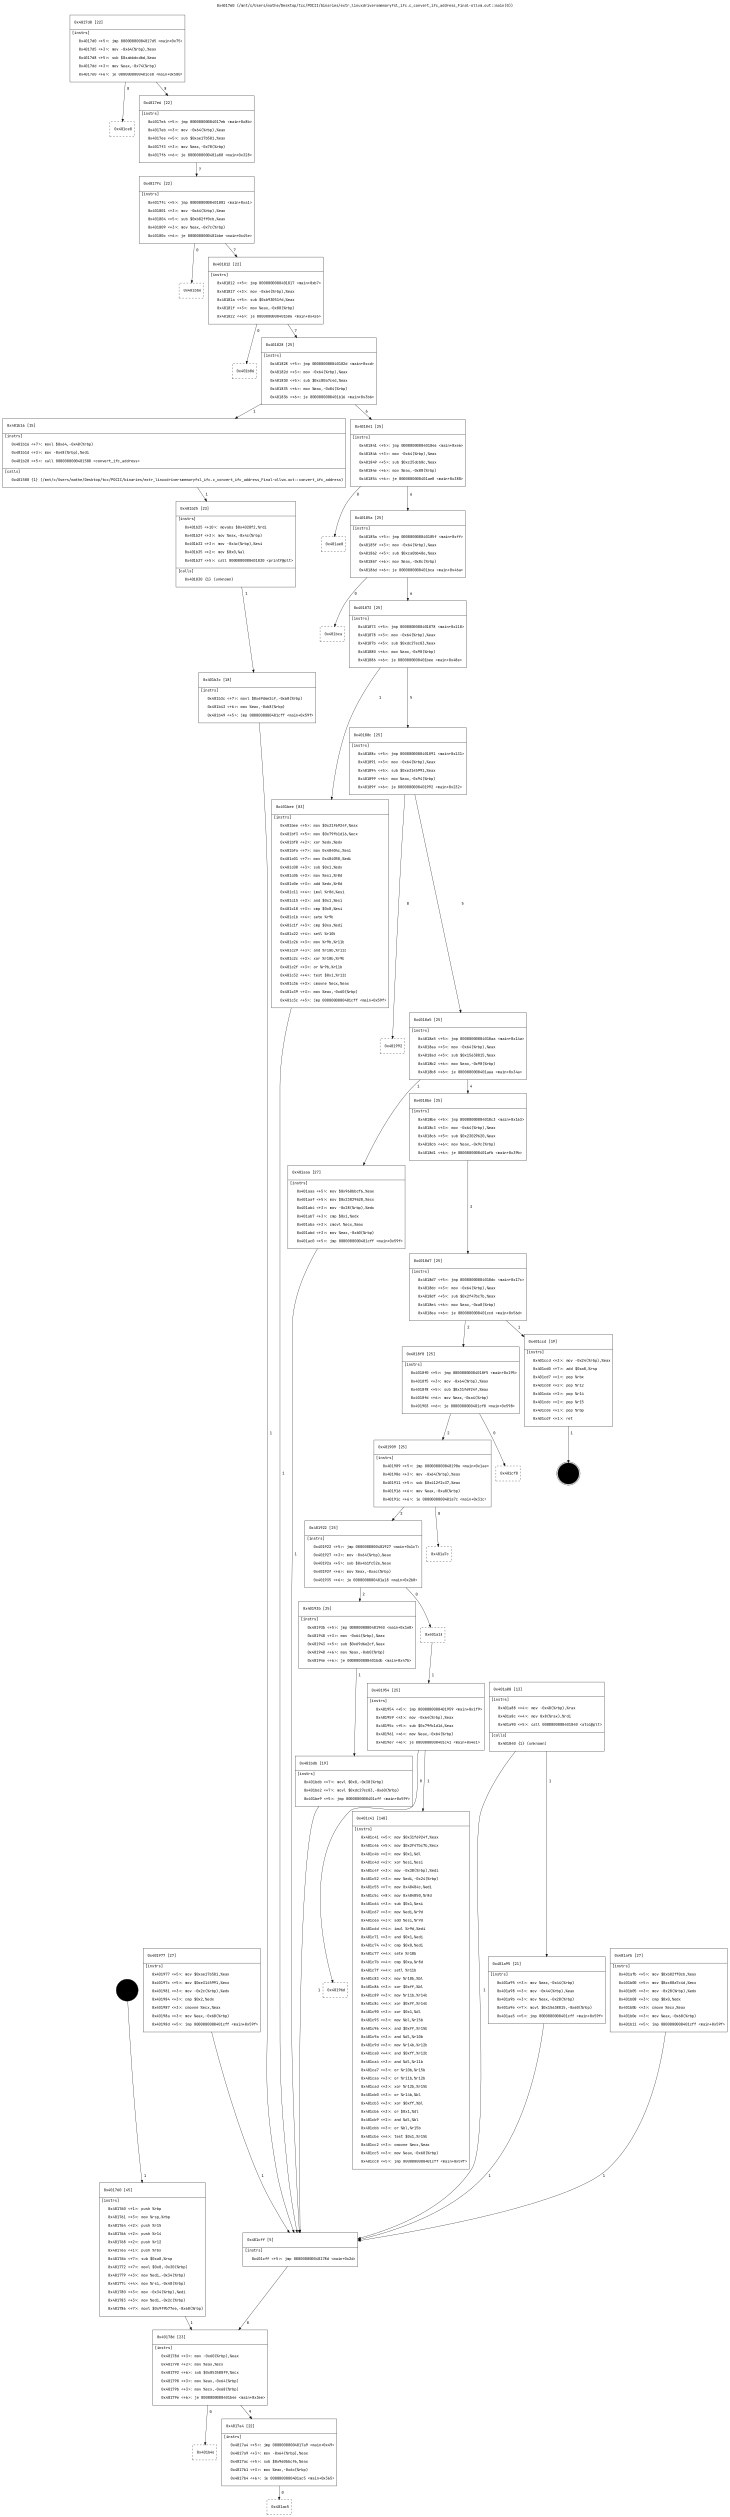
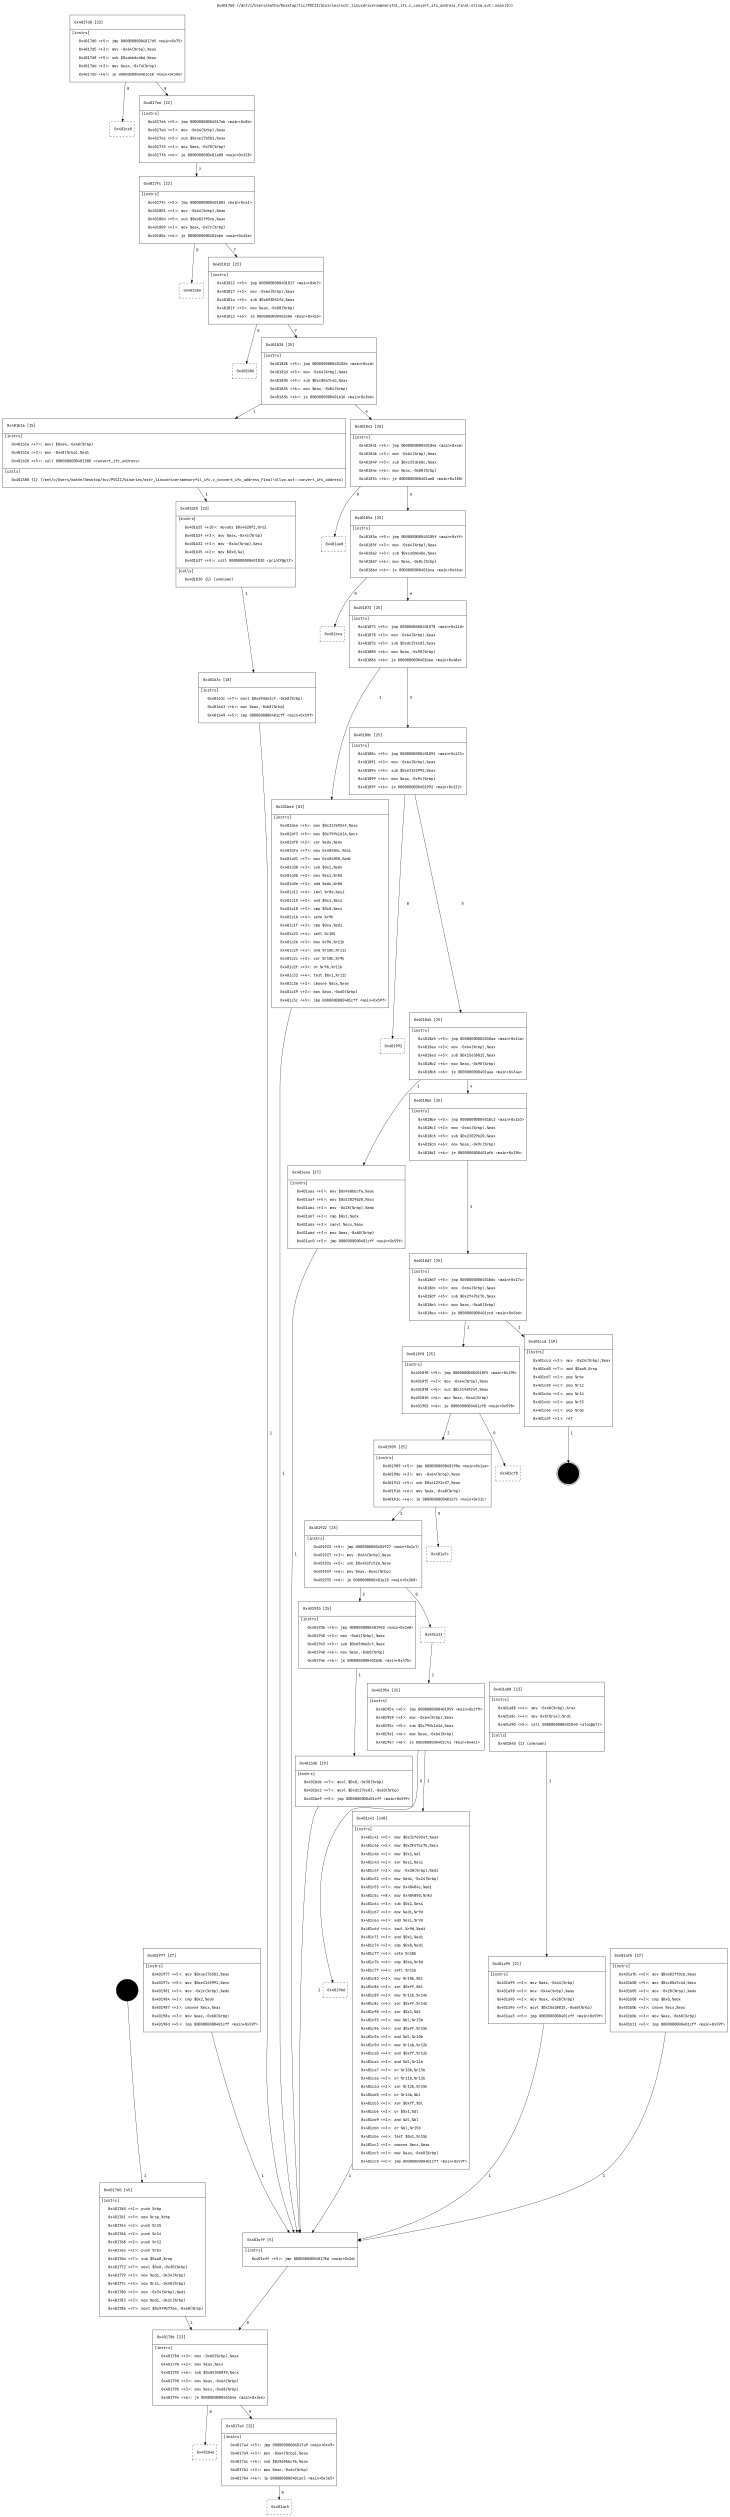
edge "0x401a88 [13]" -> "0x401cff [5]": now "0x401c41 [140]" -> "0x401cff [5]"
